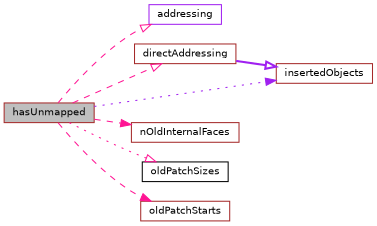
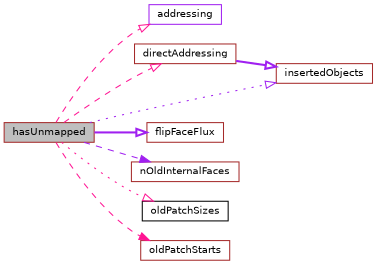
edge "hasUnmapped" -> "insertedObjects": arrowhead normal -> onormal
edge "hasUnmapped" -> "nOldInternalFaces": color deeppink -> purple
node "flipFaceFlux": added
